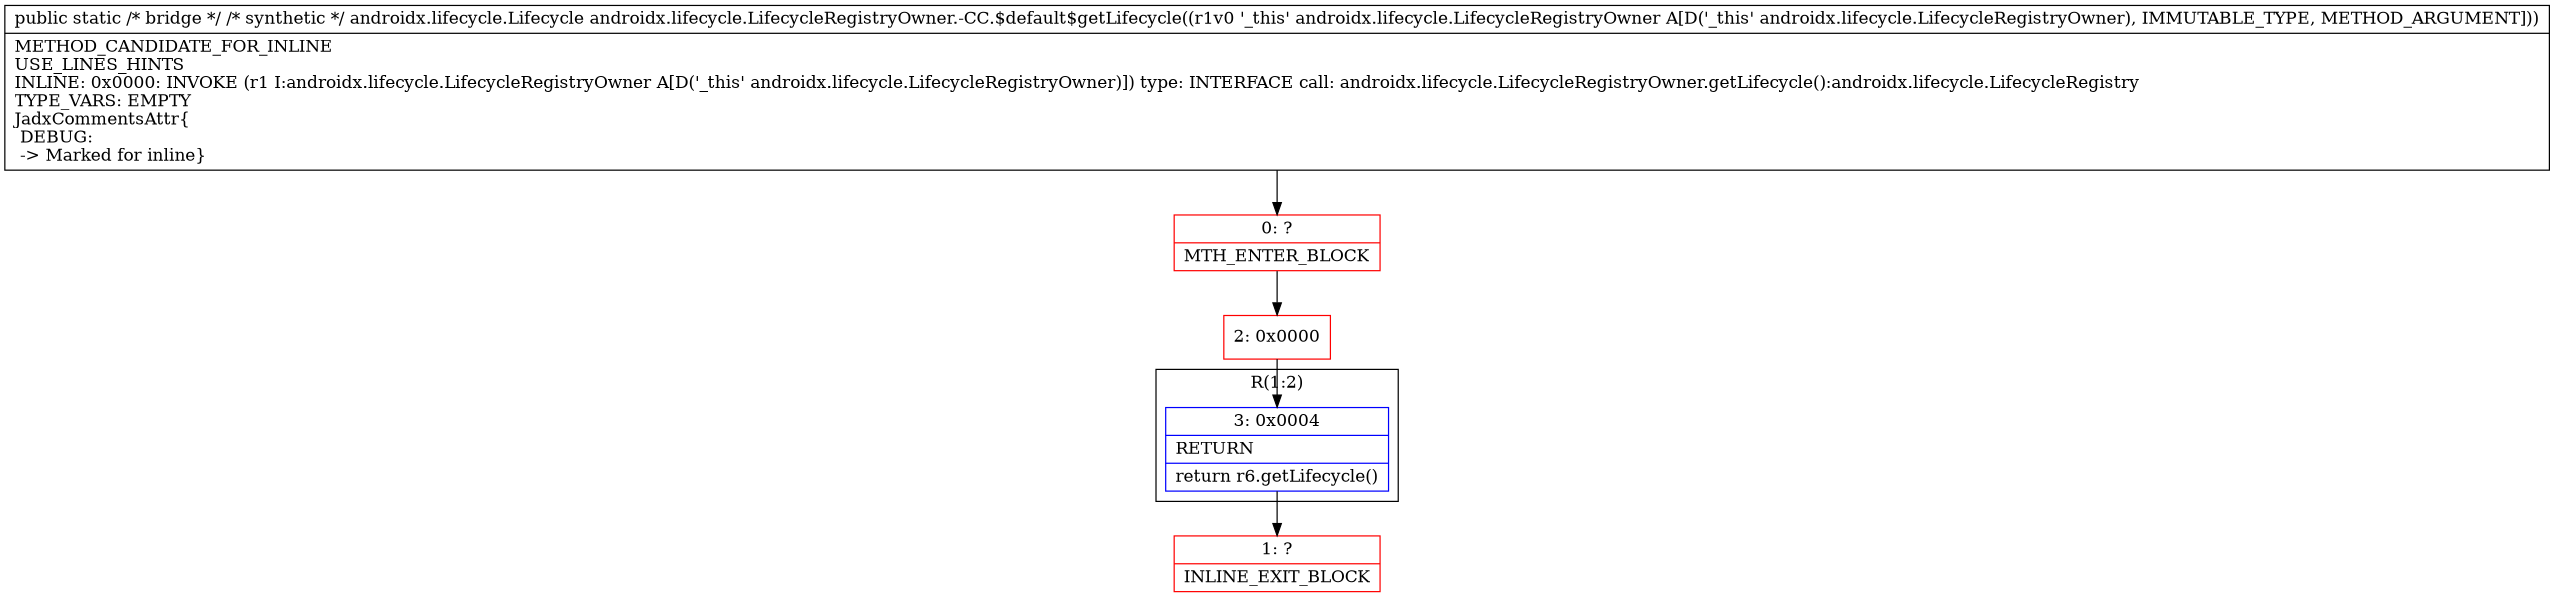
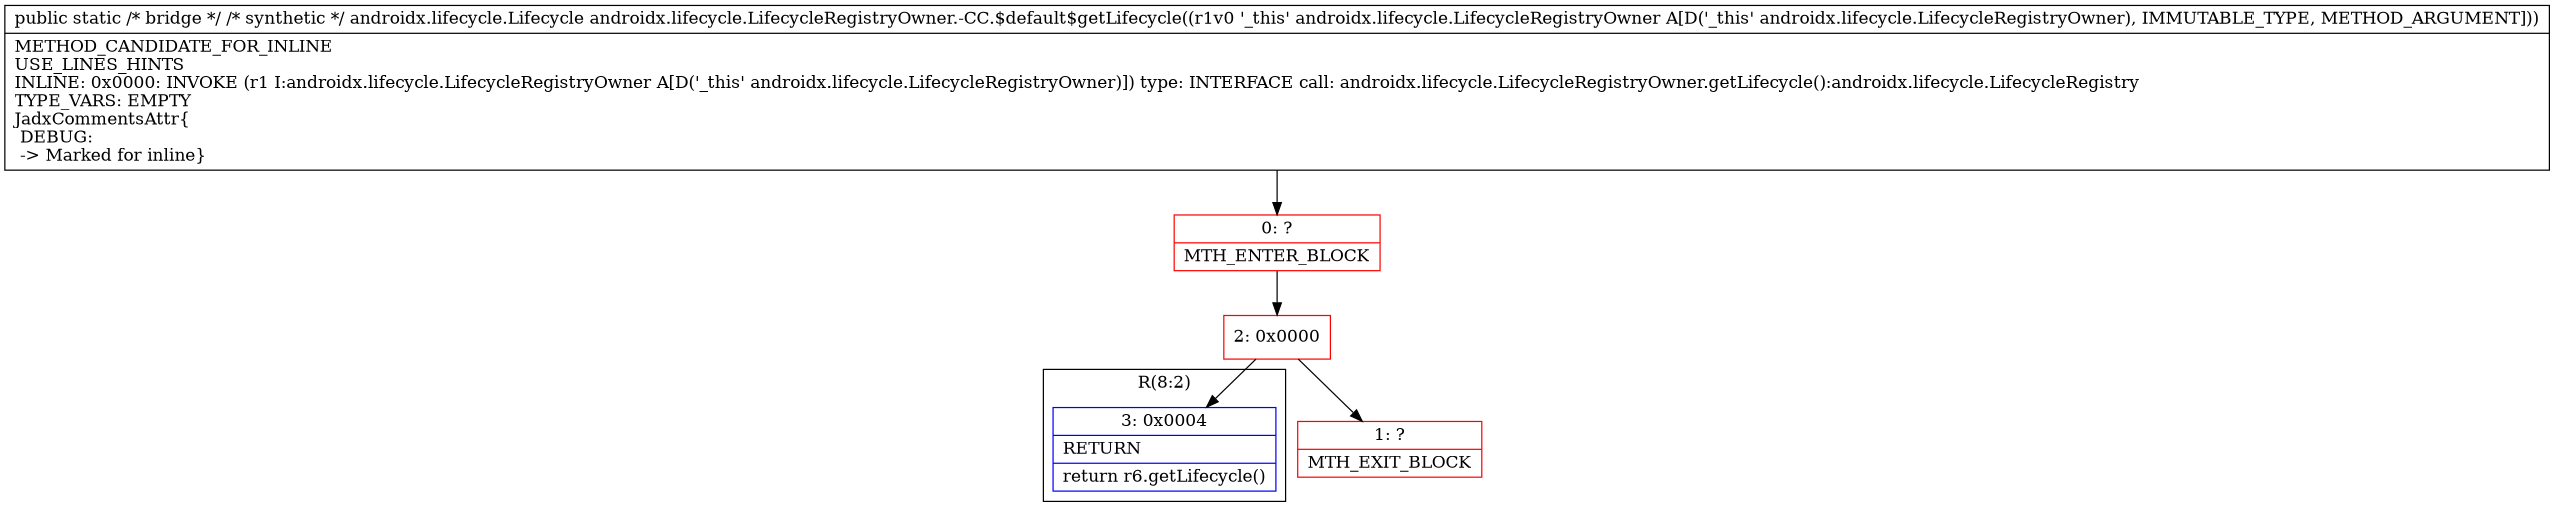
cluster "R(1:2)": label "R(1:2)" -> "R(8:2)"
edge "3: 0x0004" -> "1: ?": now "2: 0x0000" -> "1: ?"
node "1: ?": text "INLINE_EXIT_BLOCK" -> "MTH_EXIT_BLOCK"
